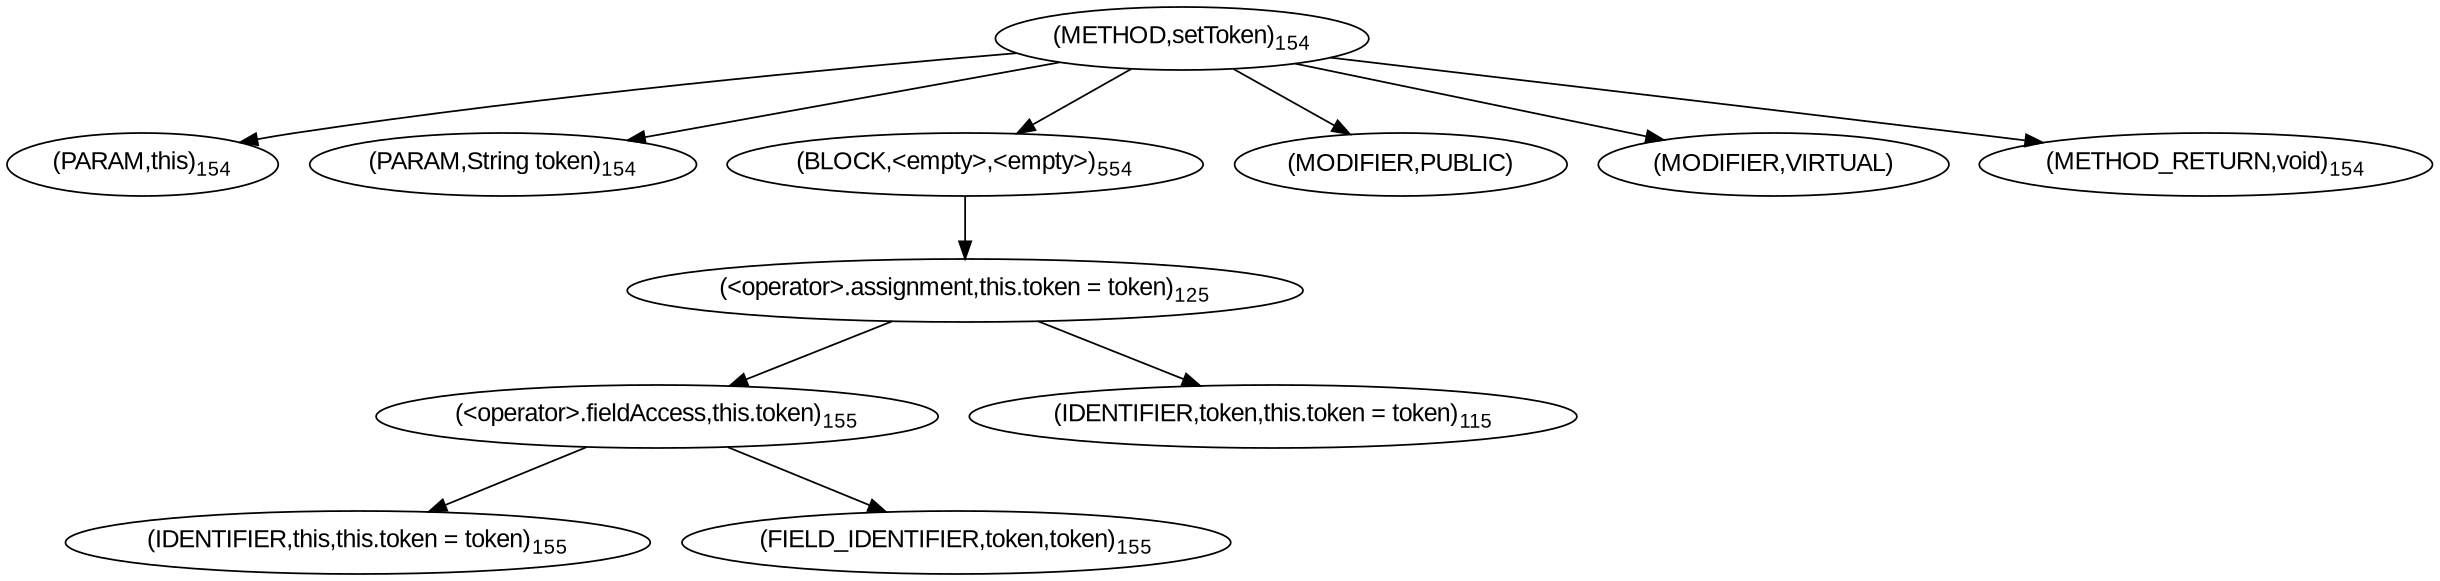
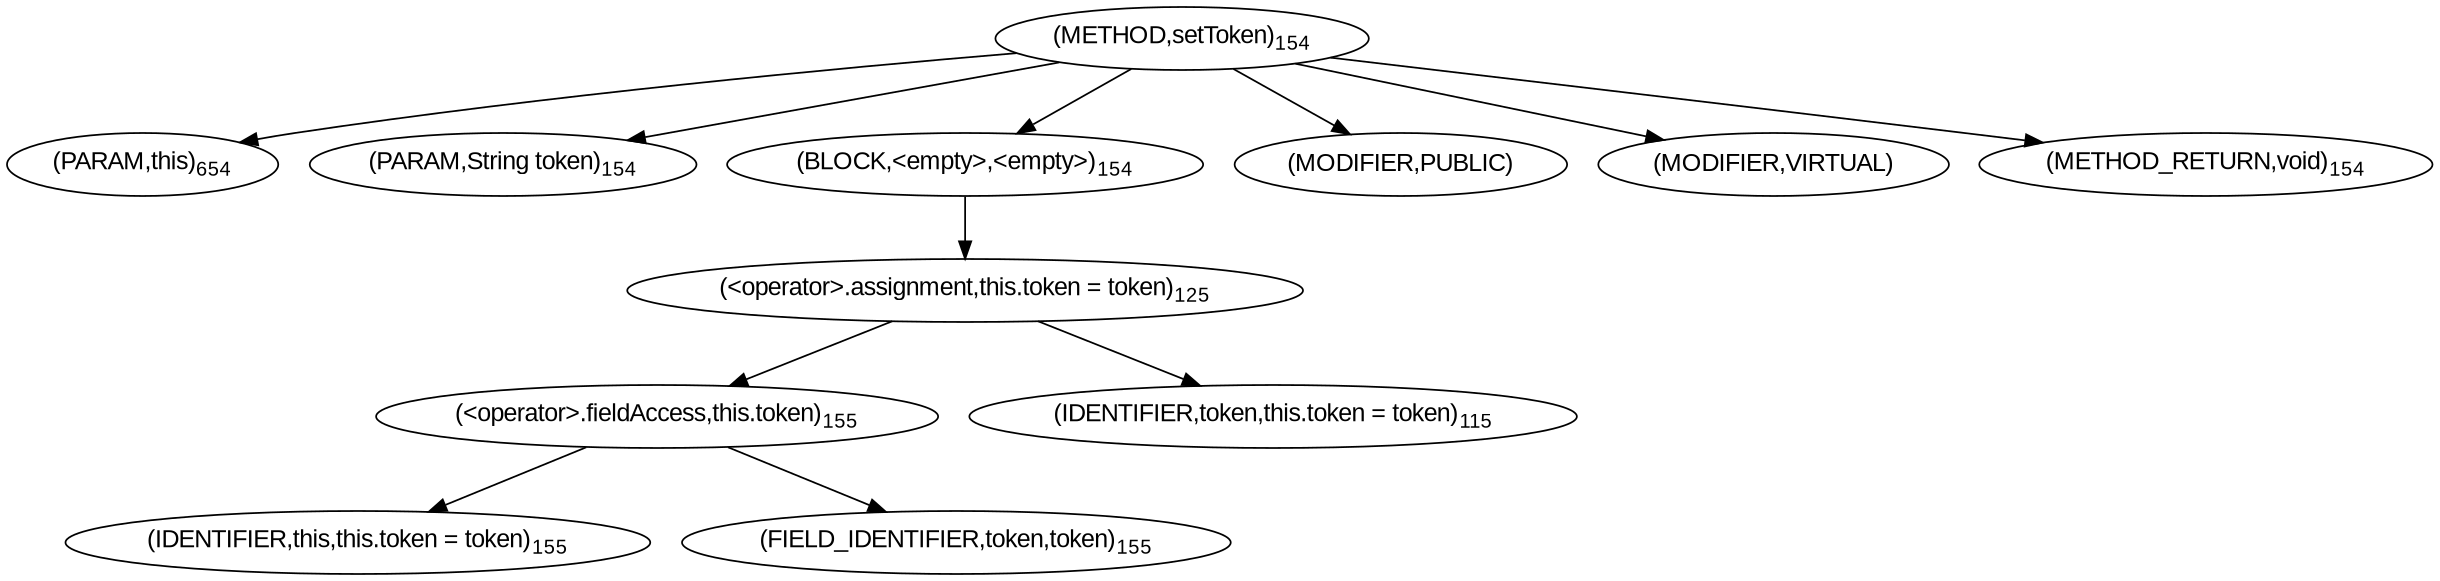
node "(PARAM,this)": text "154" -> "654"
node "(BLOCK,<empty>,<empty>)": text "554" -> "154"
